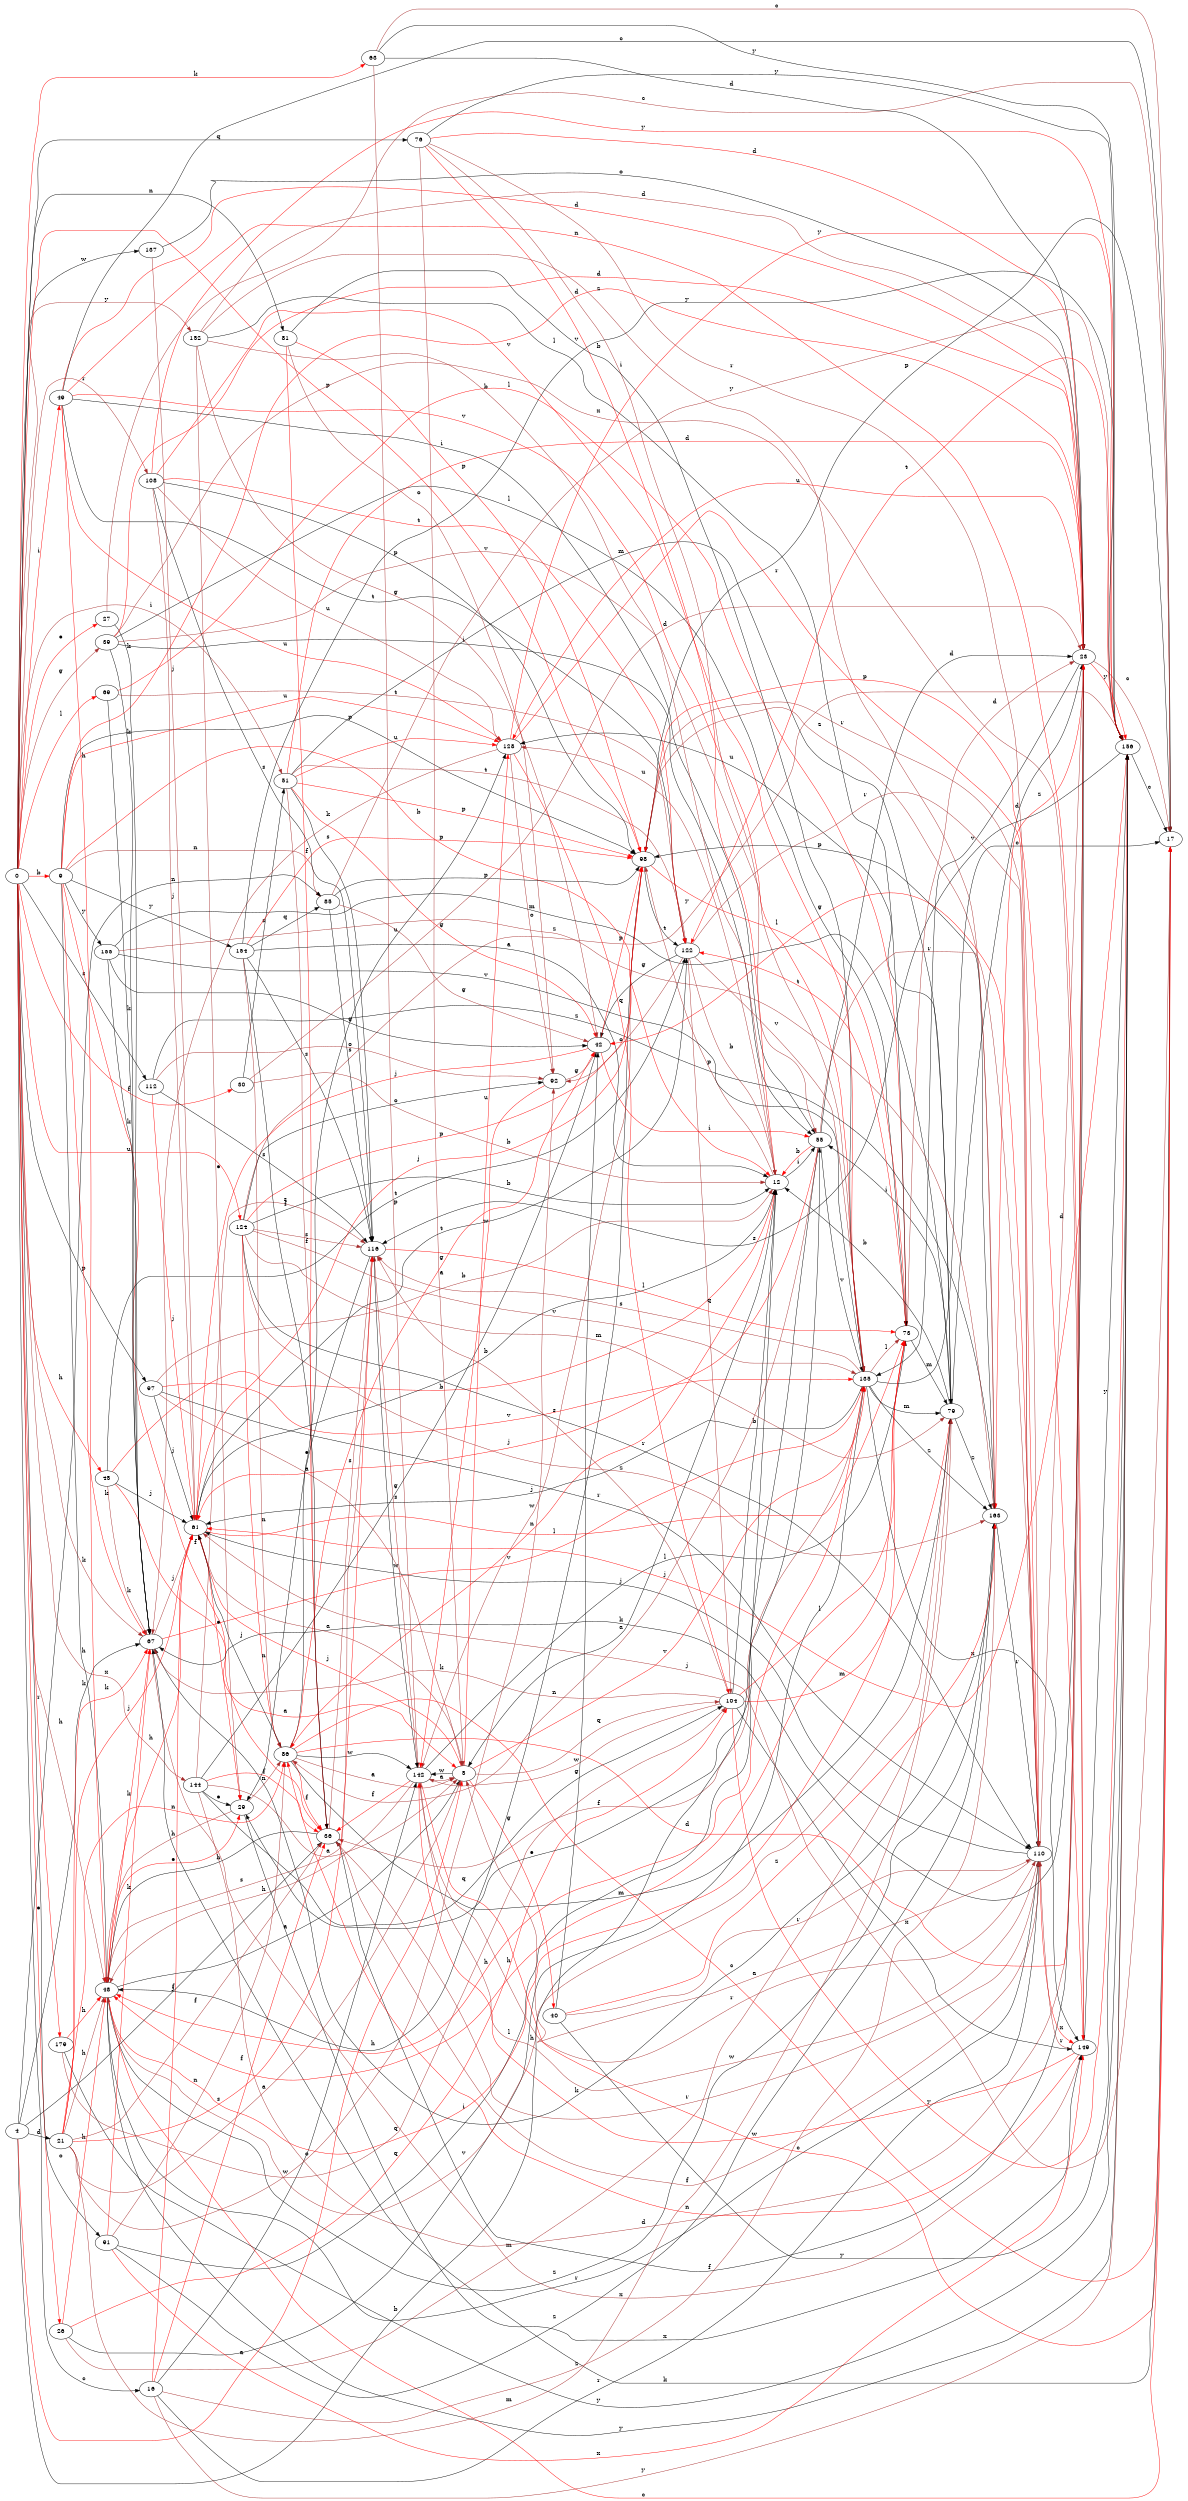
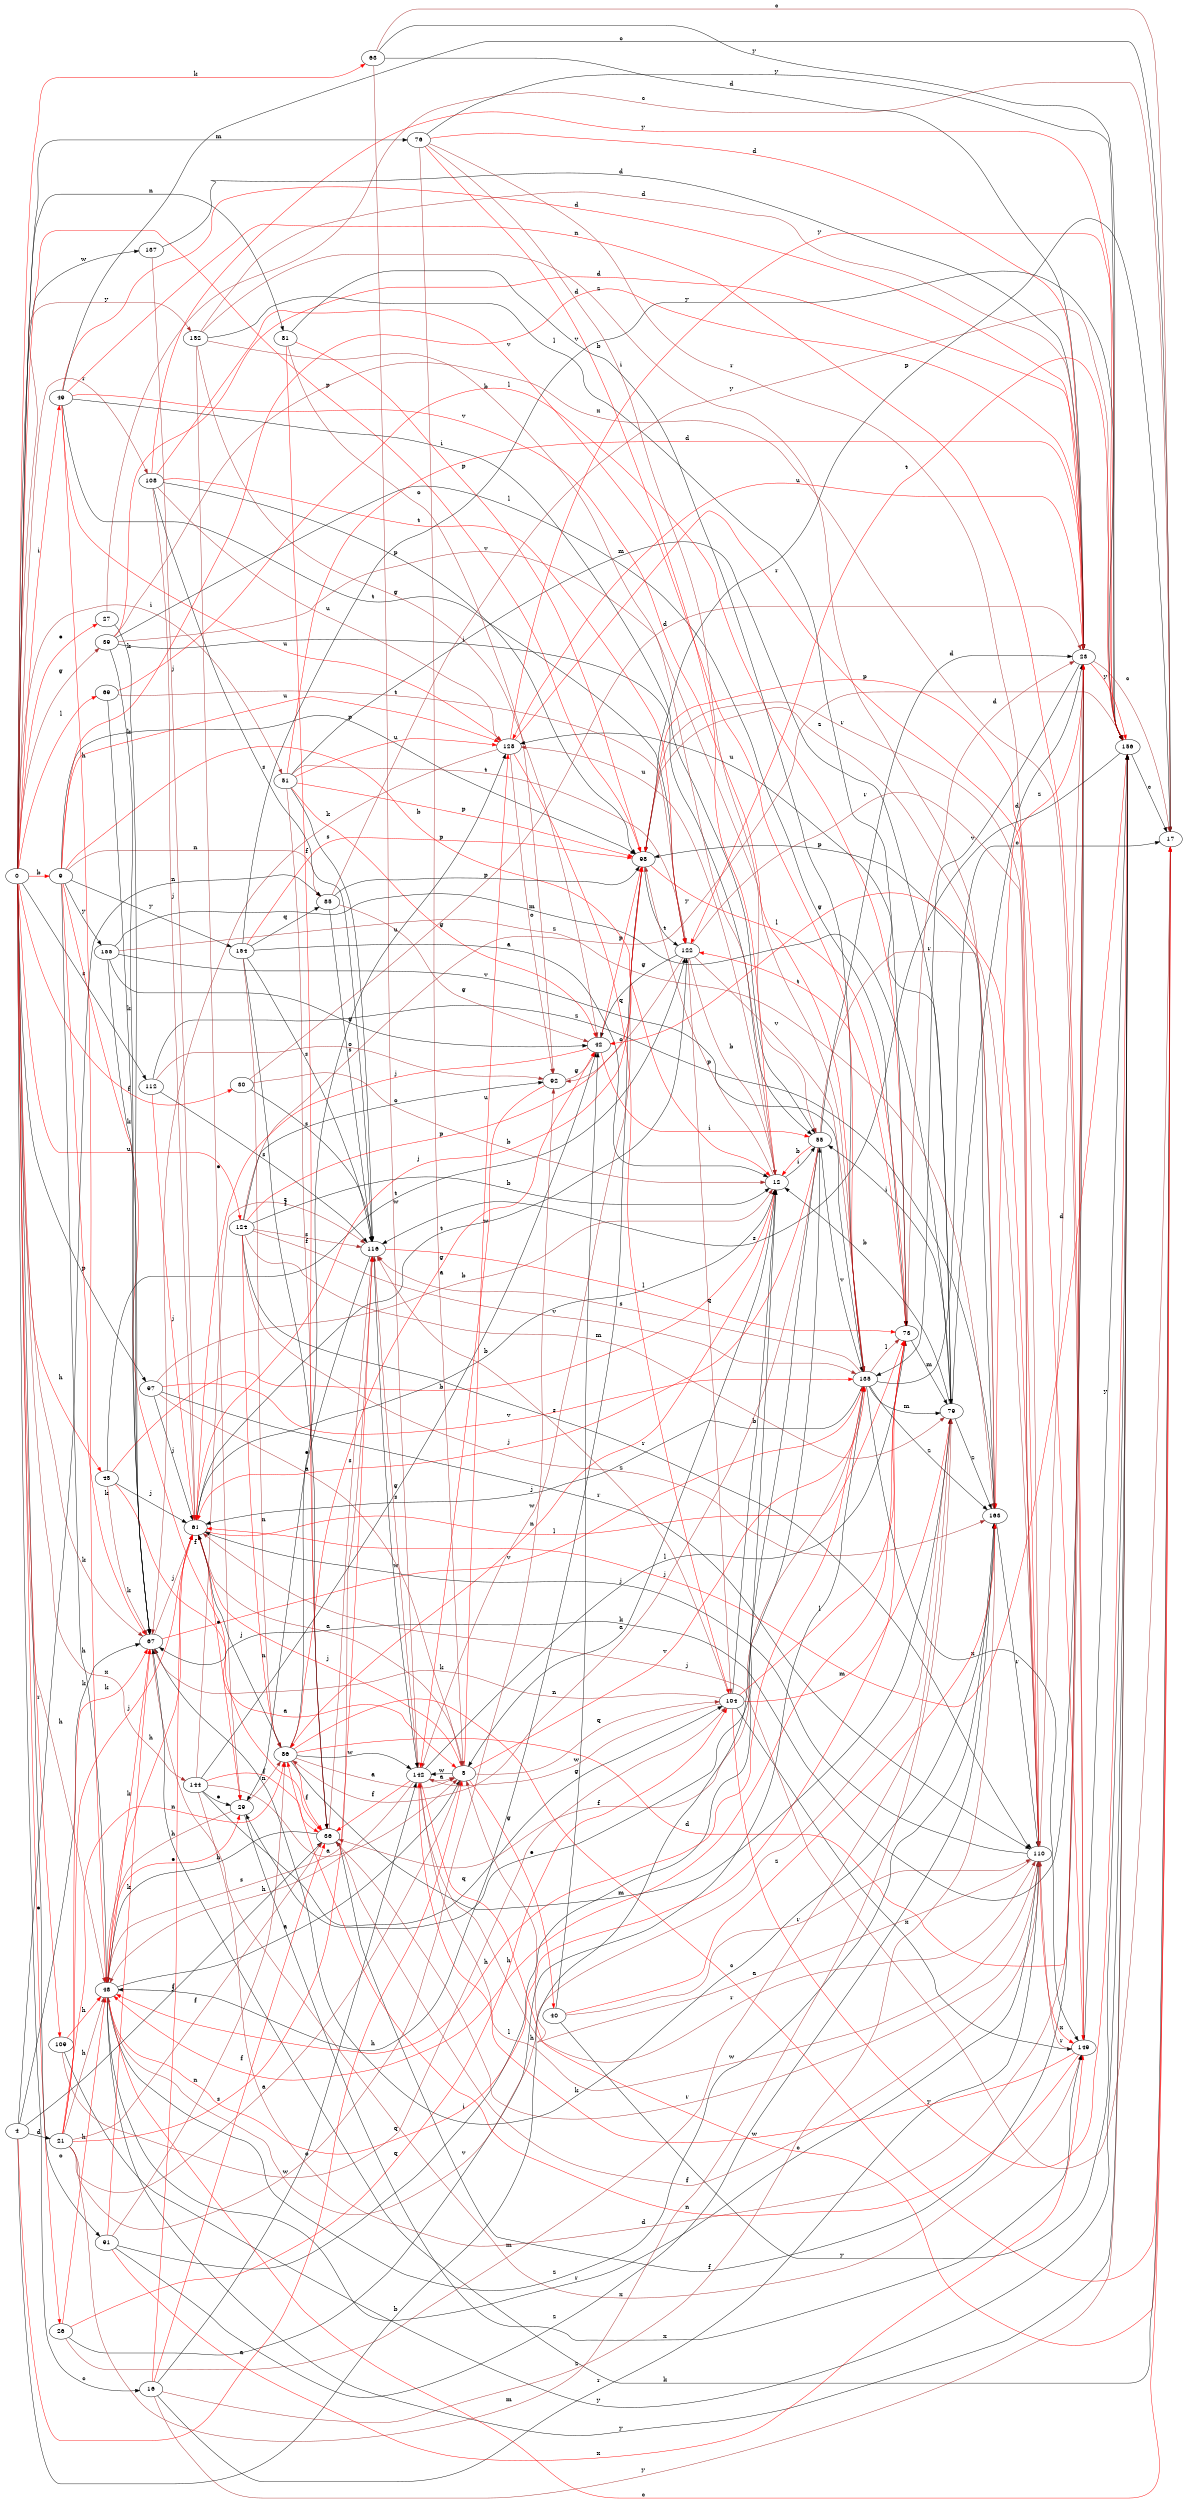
edge "0" -> "76": label "q" -> "m"
edge "137" -> "23": label "o" -> "d"
edge "30" -> "51": now "30" -> "116"
edge "63" -> "142": label "p" -> "w"
node "179": label "179" -> "109"
